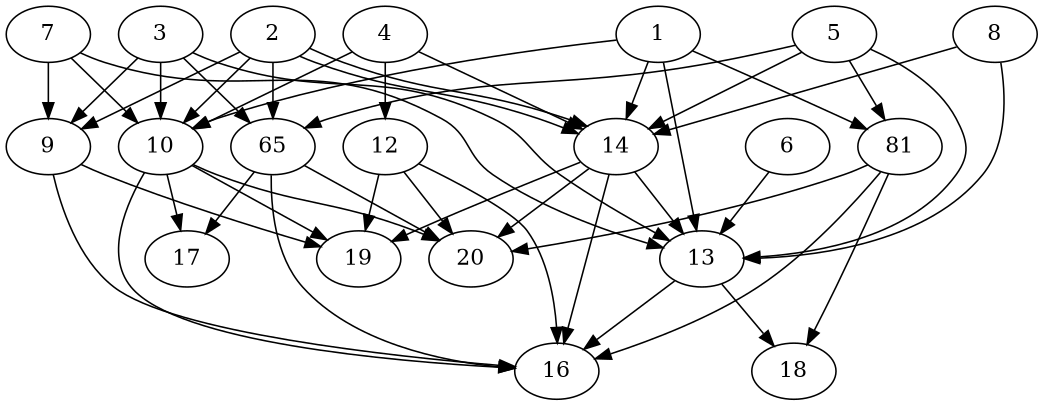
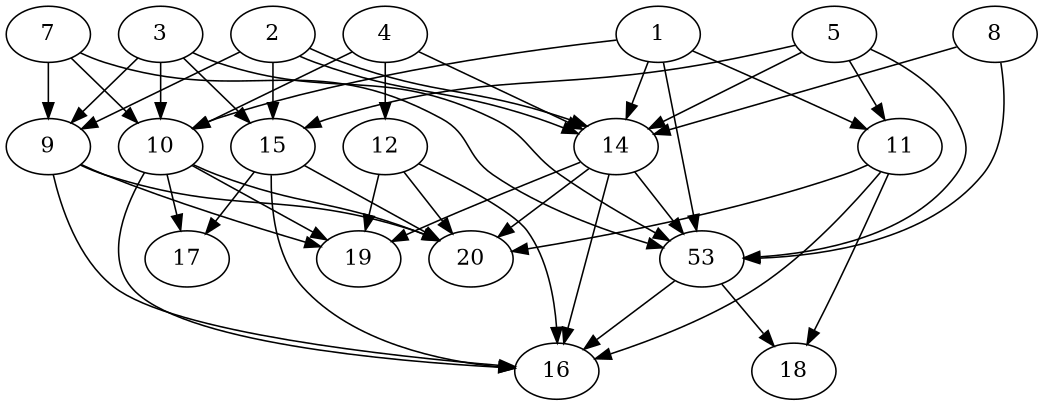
edge "2" -> "10": removed
node "65": label "65" -> "15"
node "6": removed
node "81": label "81" -> "11"
edge "9" -> "20": added
node "13": label "13" -> "53"
